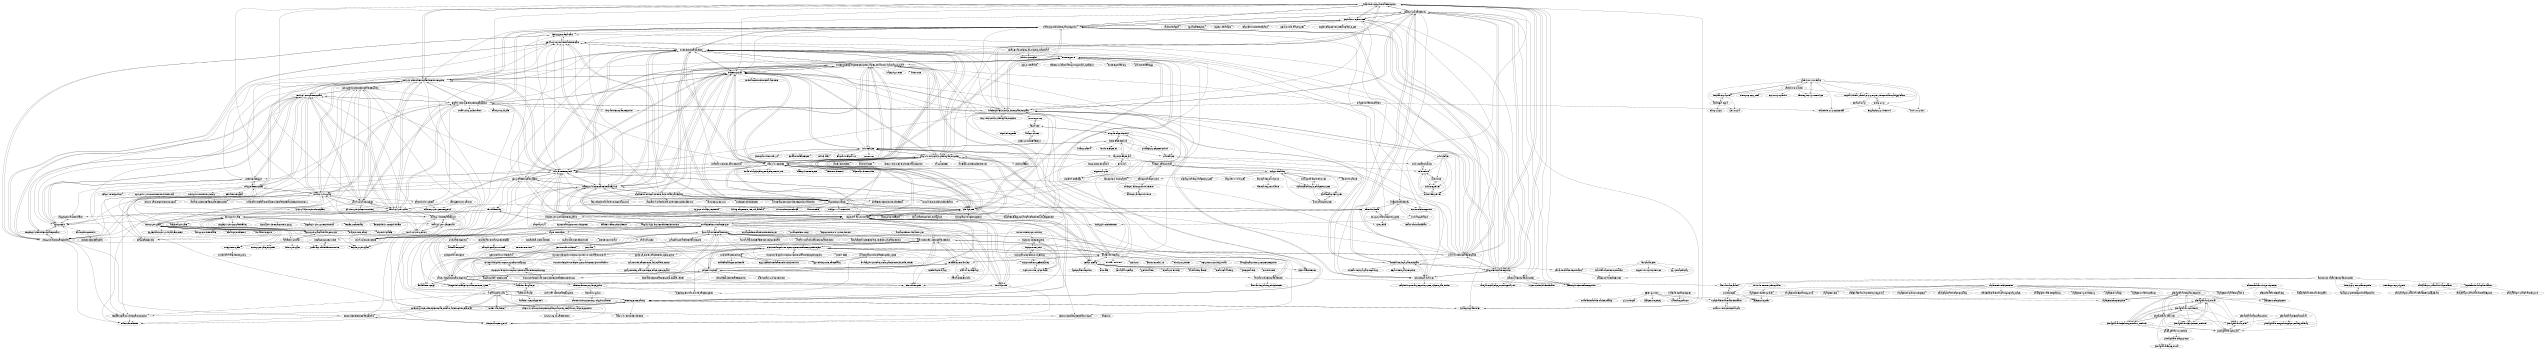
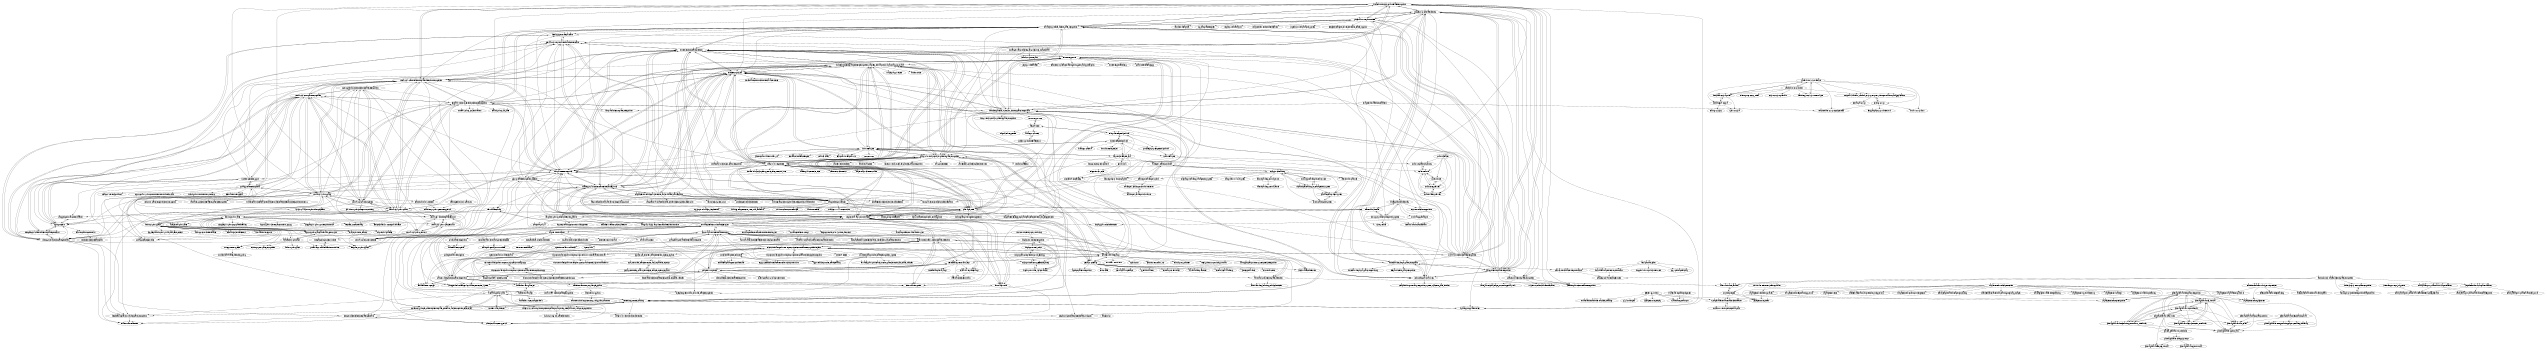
node "AIHunters/EvenVizion": label "AIHunters/EvenVizion" -> "AIHunters/Retinaface"
node "Alireza-Akhavan/GAN_tutorial": added
